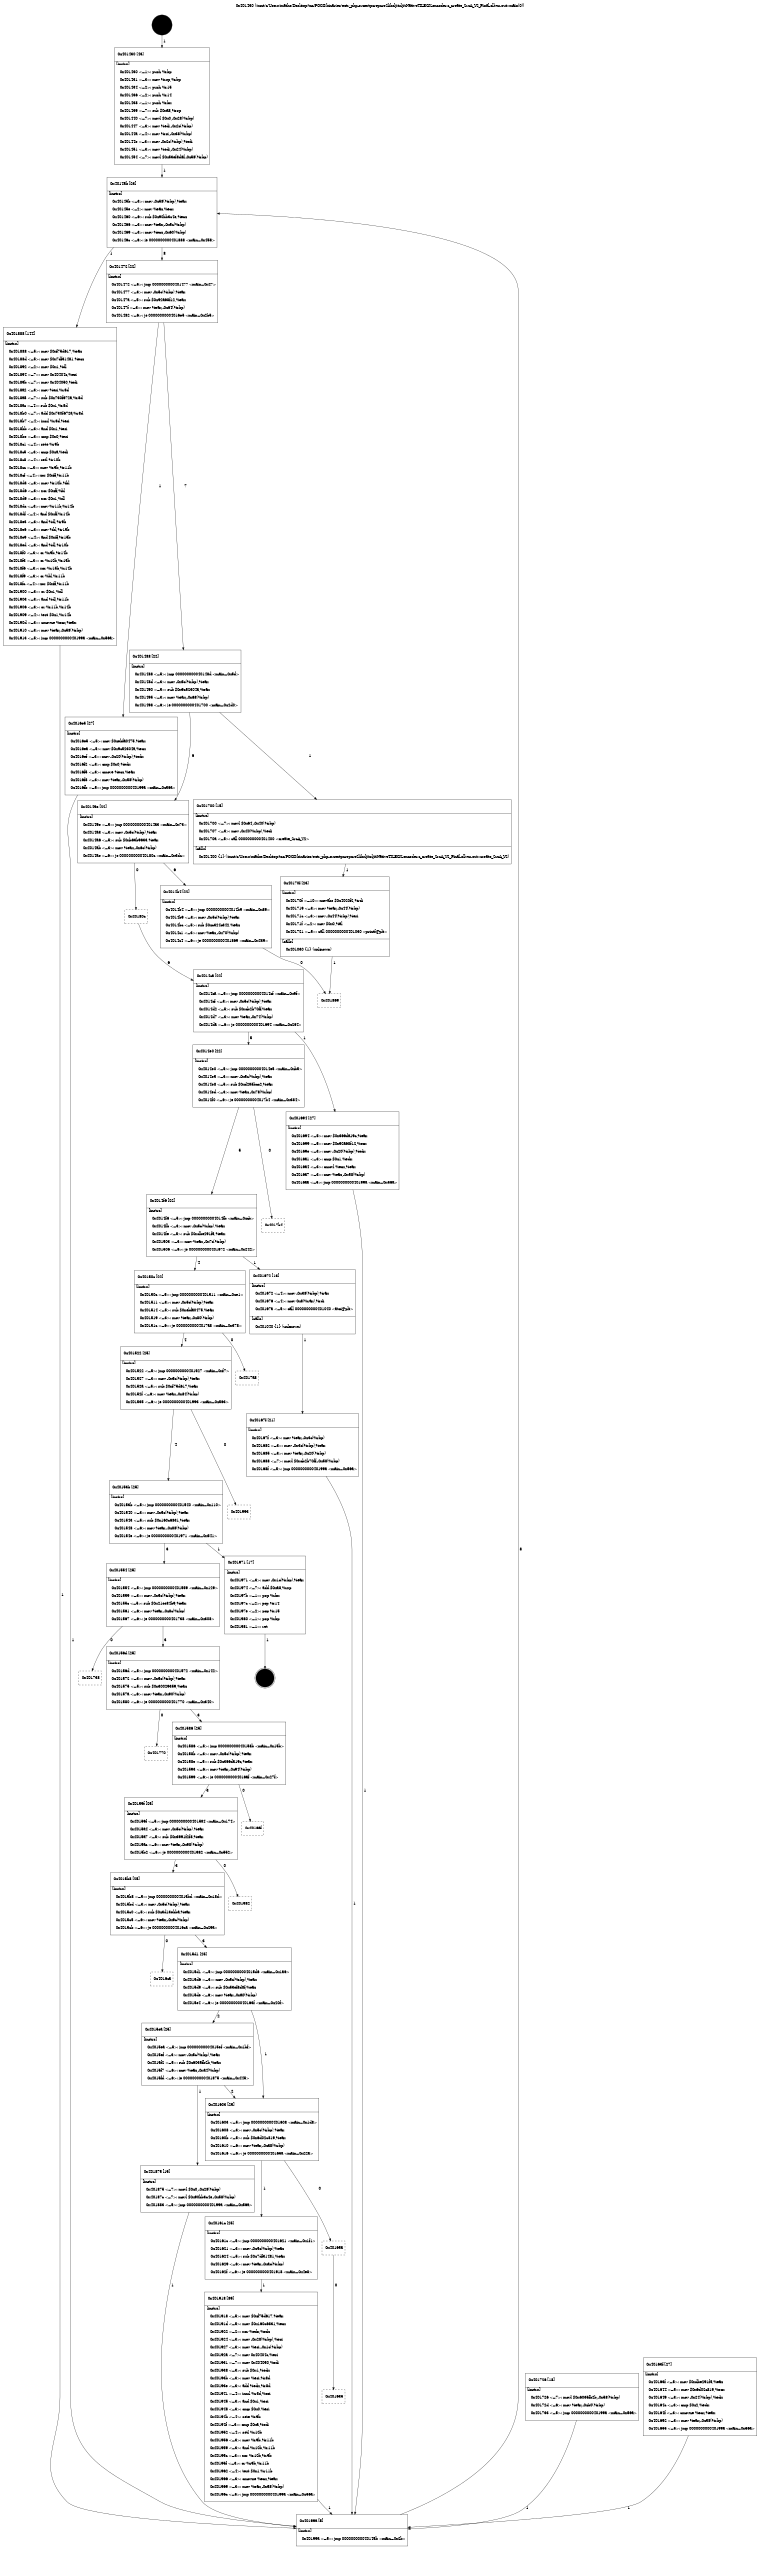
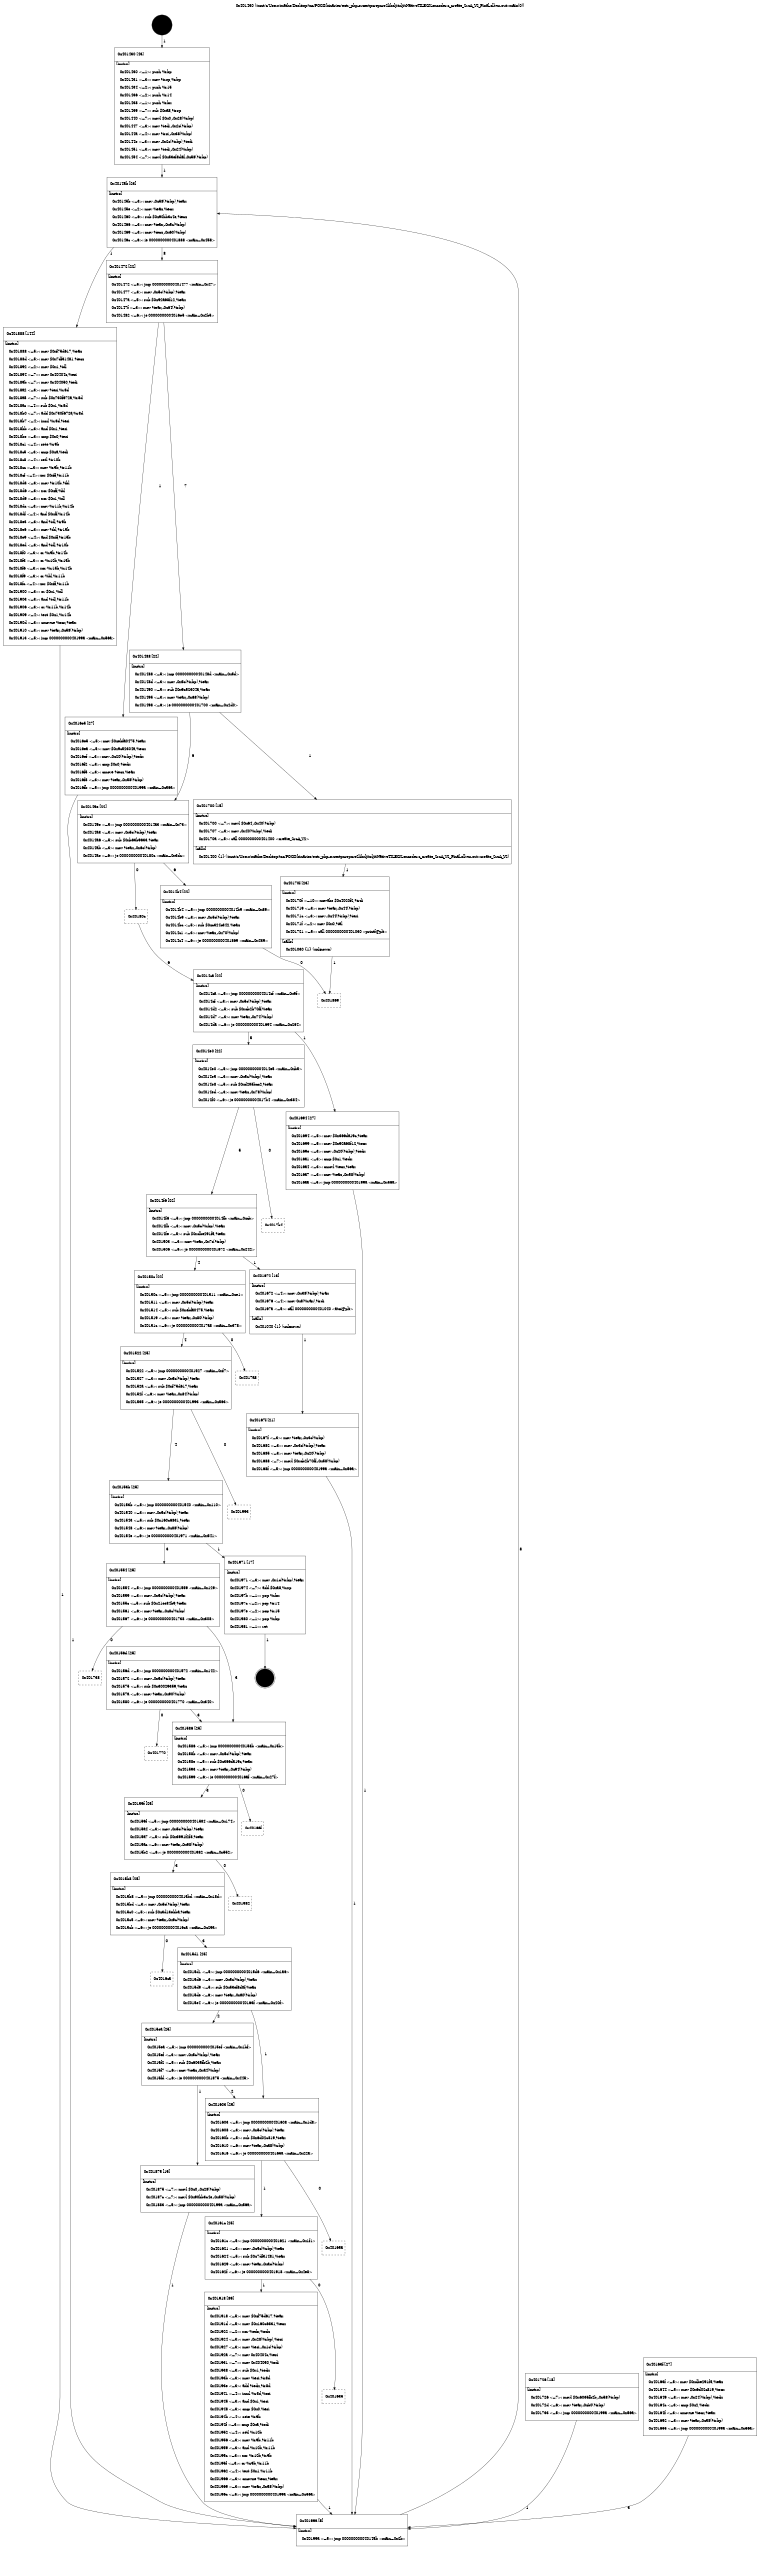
edge "0x401554 [25]" -> "0x40156d [25]": now "0x401554 [25]" -> "0x401586 [25]"
edge "0x40165a" -> "0x401635": now "0x40161c [25]" -> "0x401635"
edge "0x40163f [27]" -> "0x40199a [5]": label " 1" -> " 3"
